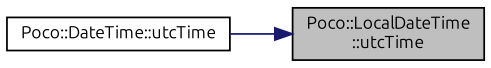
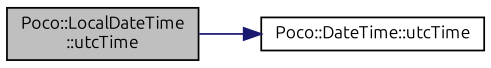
edge "Poco::DateTime::utcTime" -> "Poco::LocalDateTime ::utcTime": reversed
